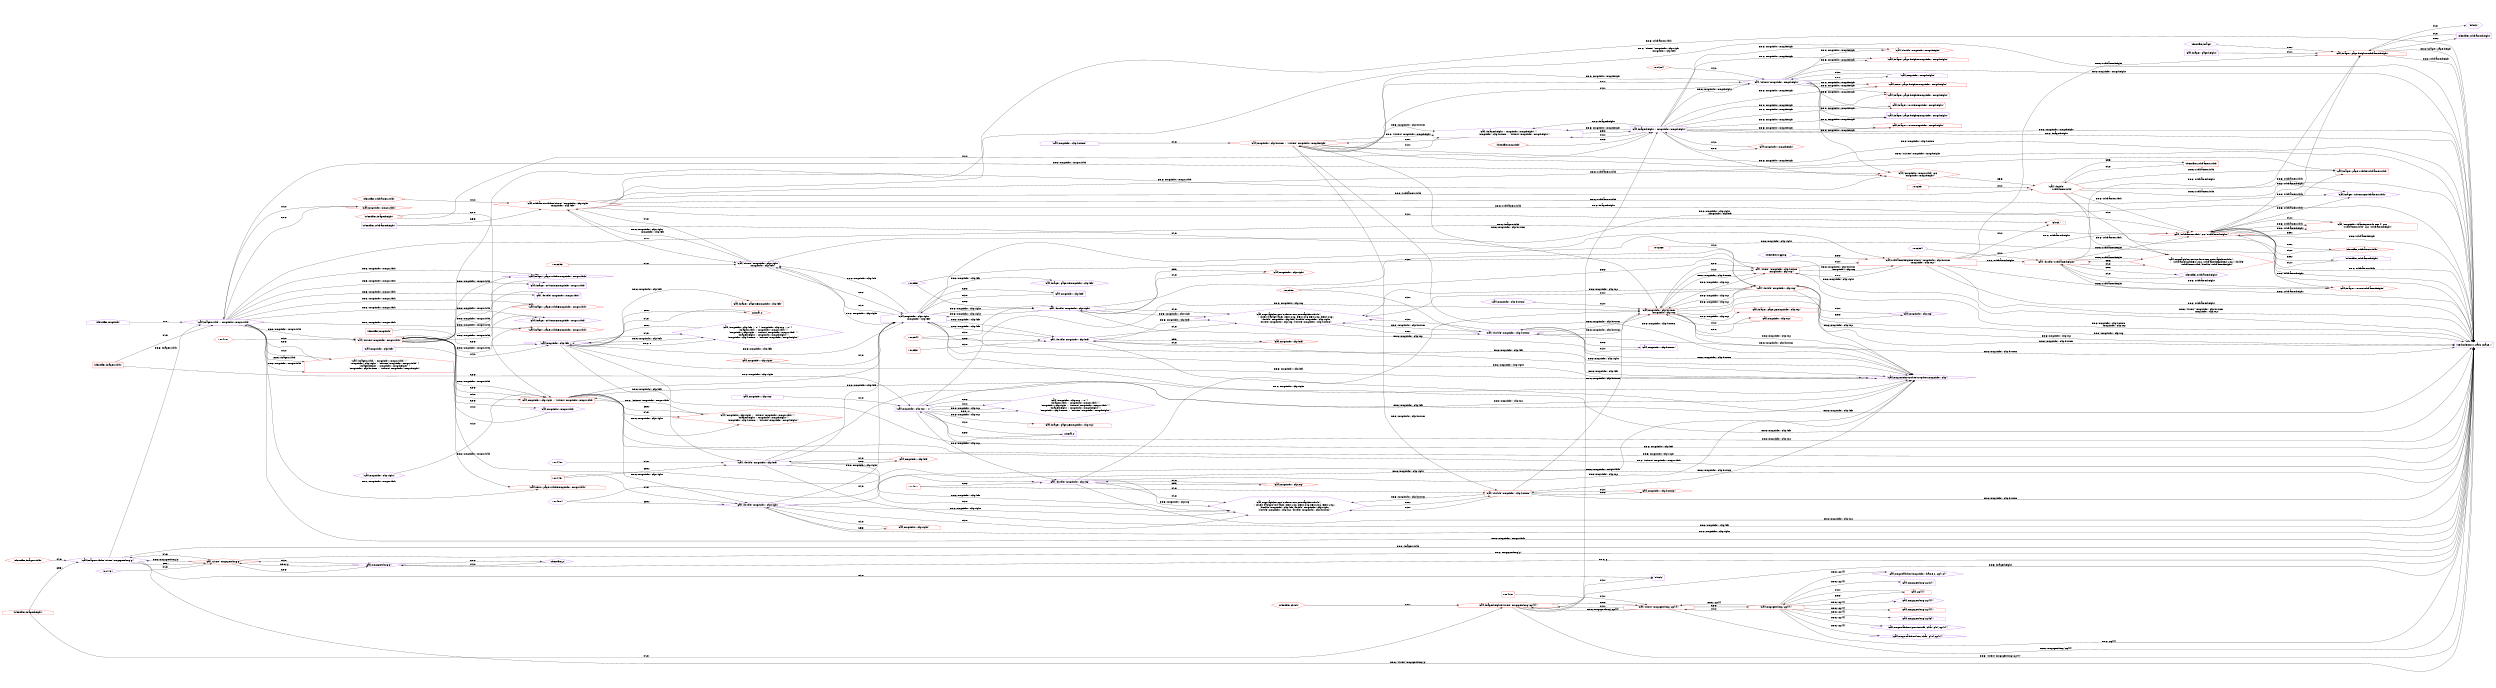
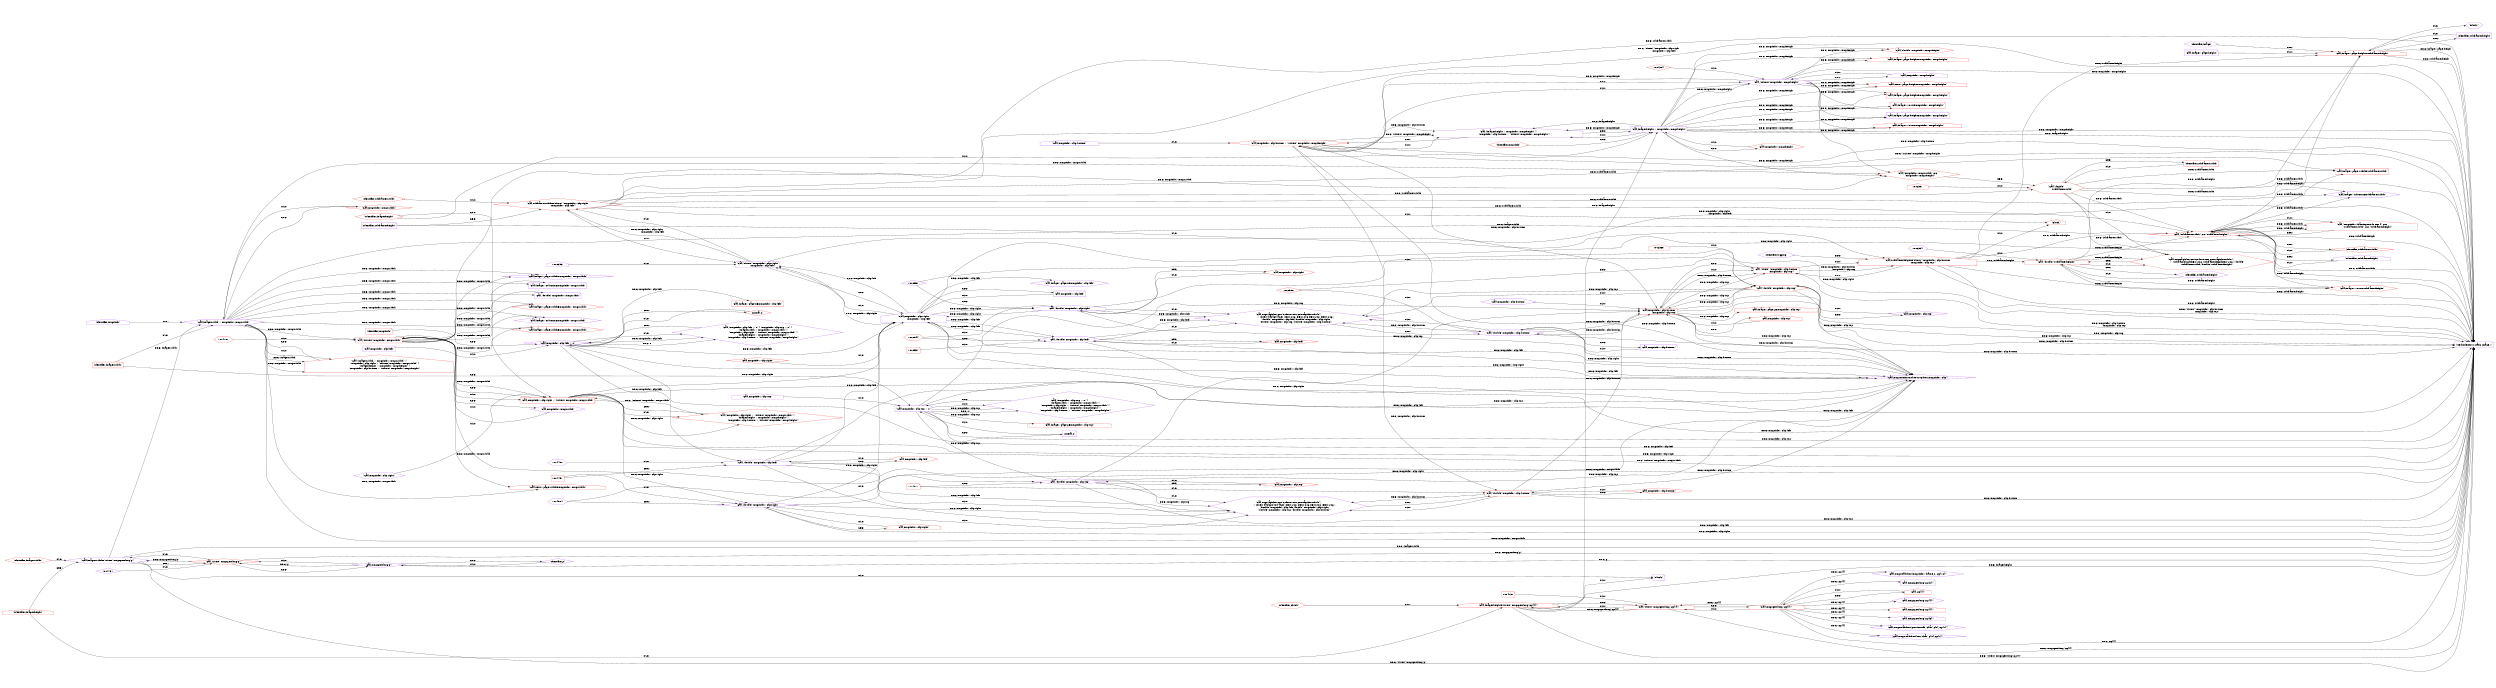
node "1002353": color red -> purple
